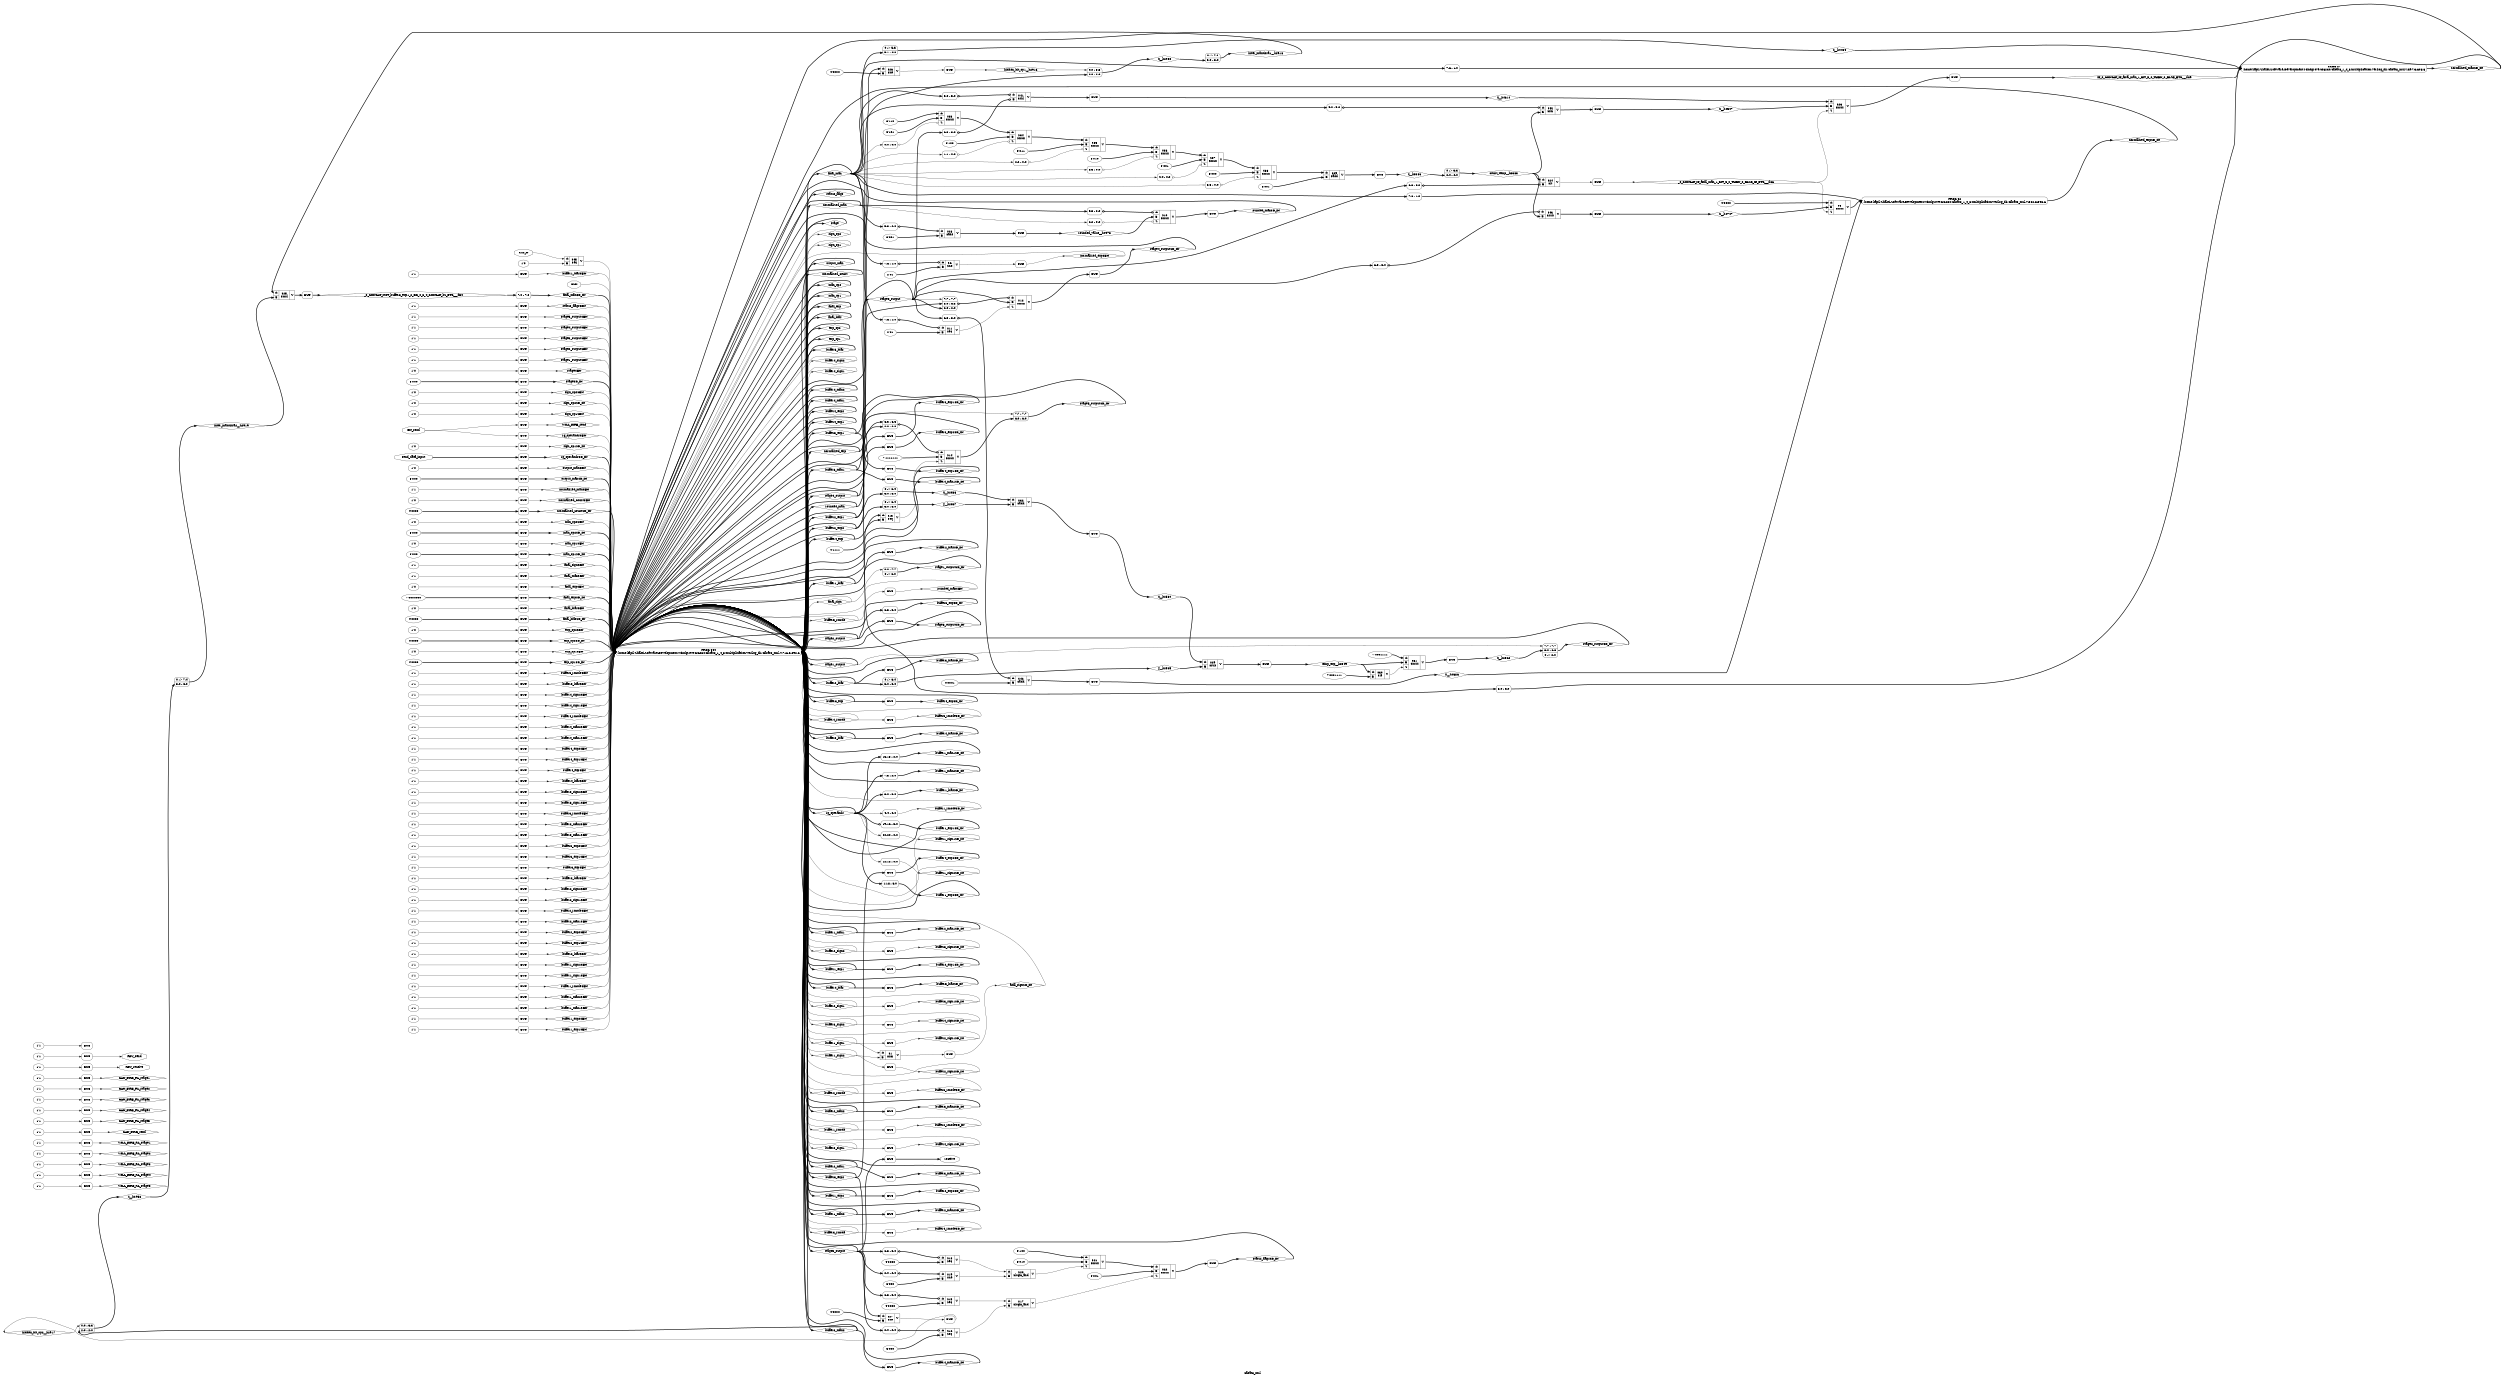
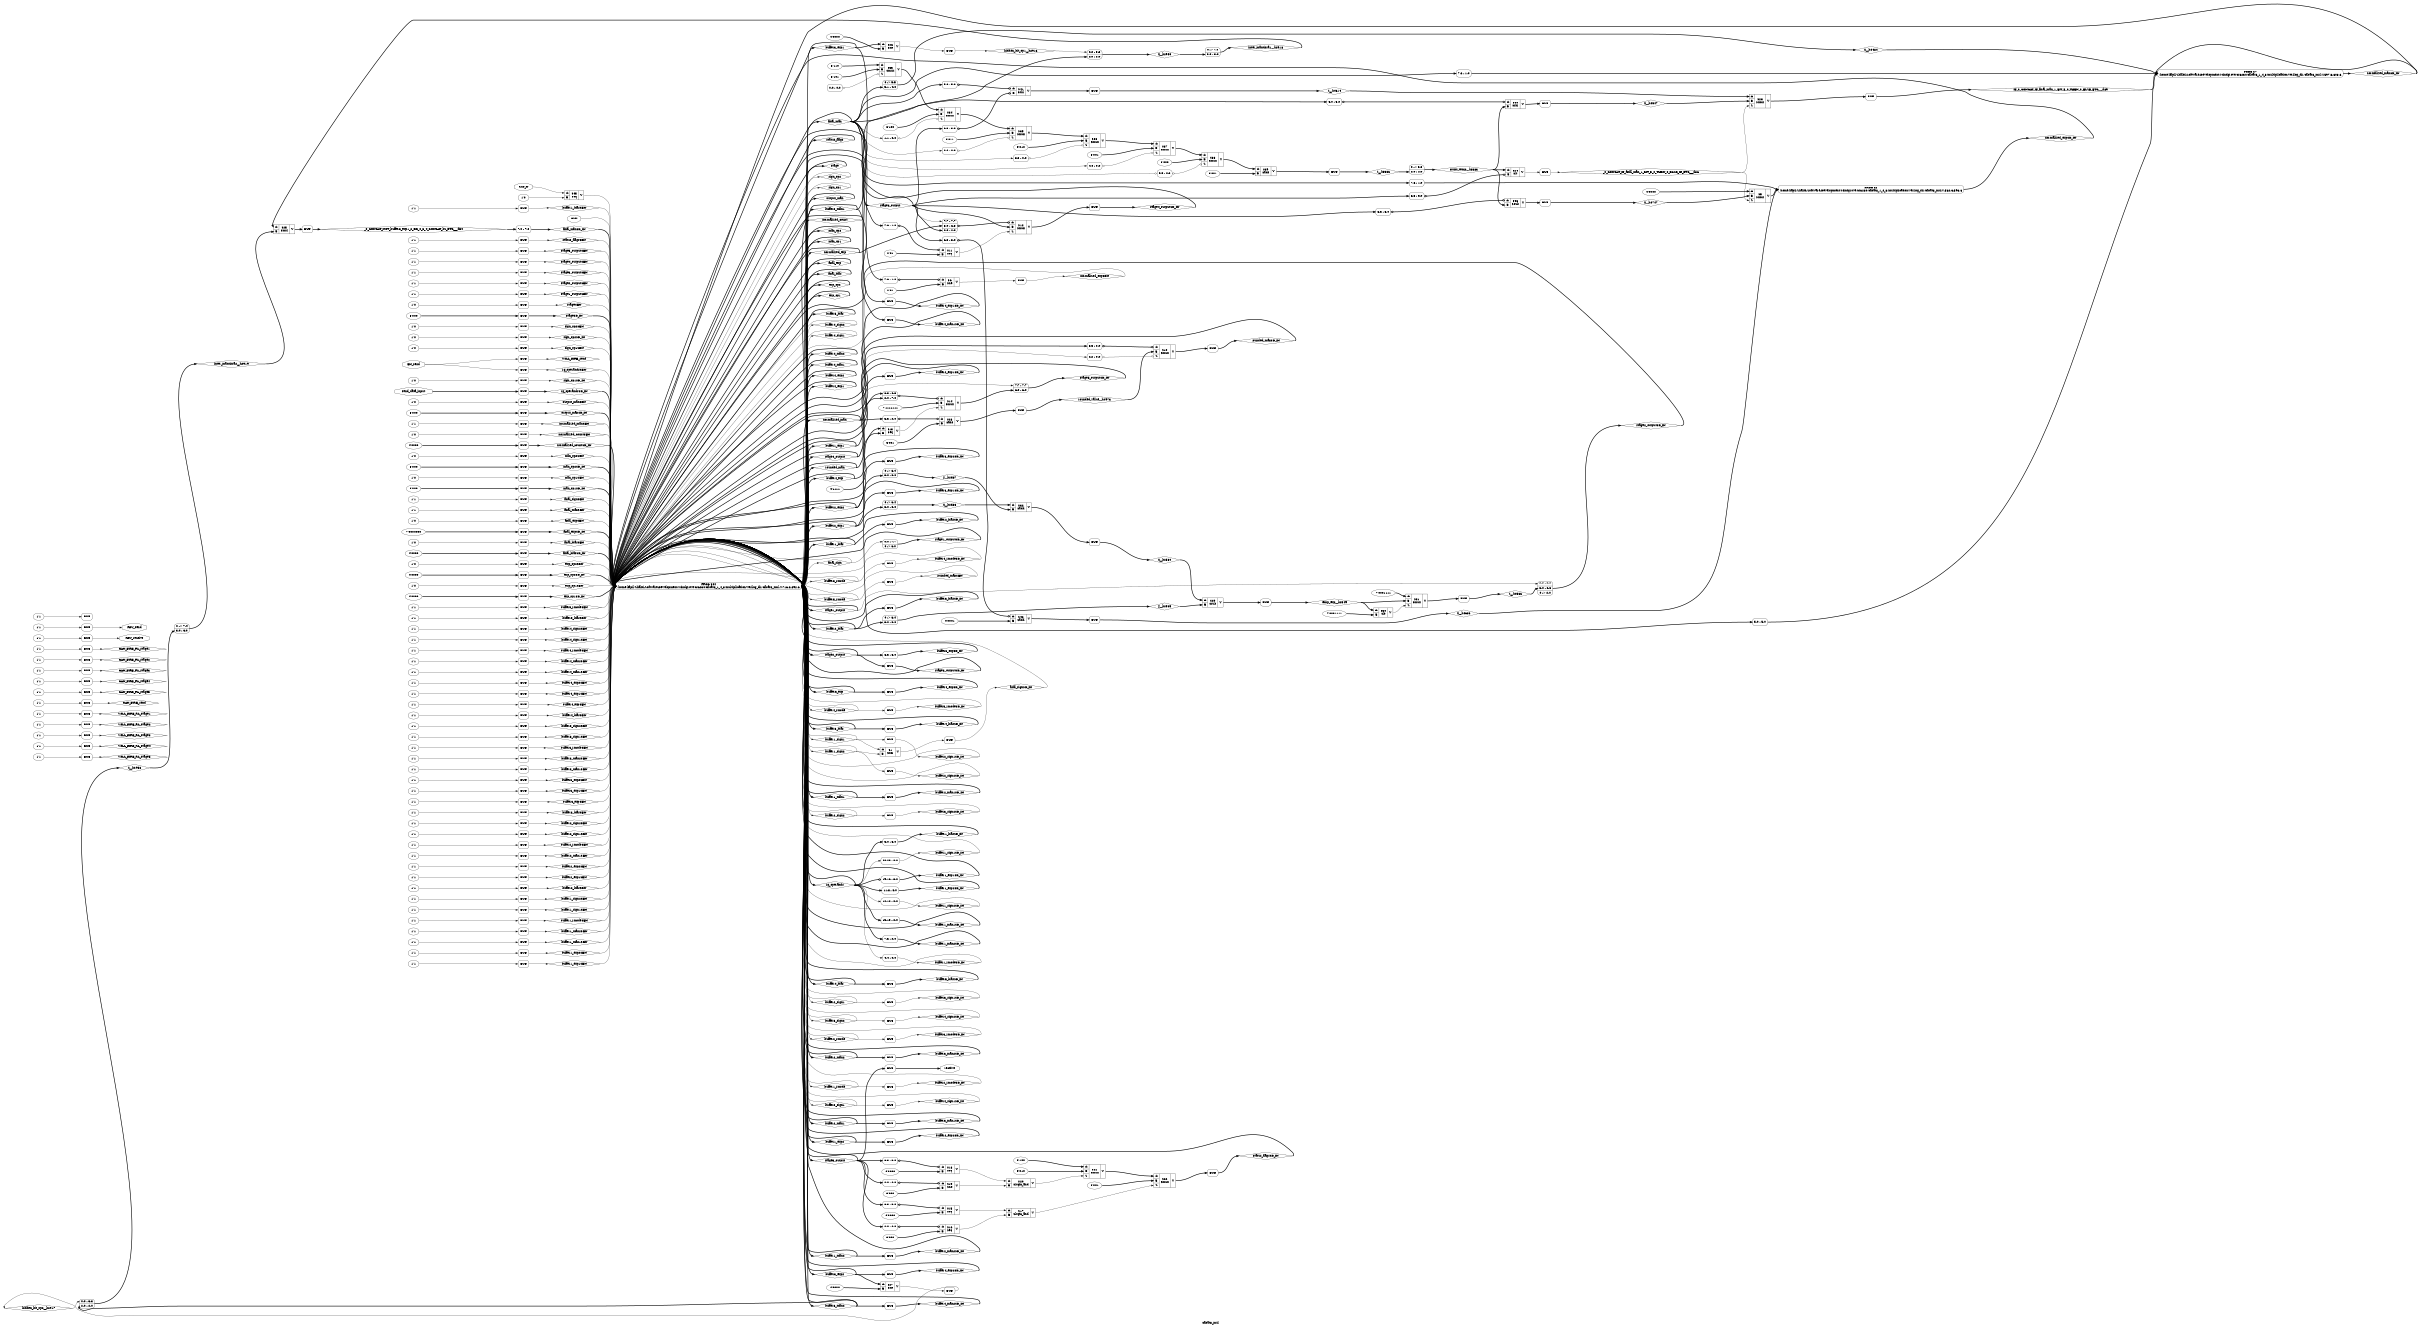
edge "final_man" -> "0:0 - 0:0": removed
node "6:3 - 6:3": text "2:0 - 2:0" -> "2:0 - 7:0"
